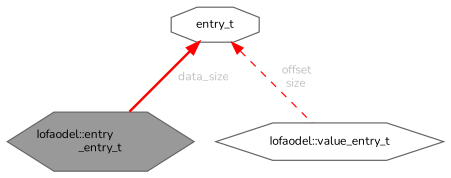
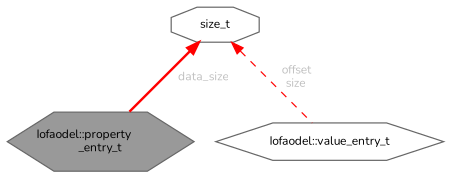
node "entry_t": label "entry_t" -> "size_t"
node "Iofaodel::entry _entry_t": label "Iofaodel::entry _entry_t" -> "Iofaodel::property _entry_t"
